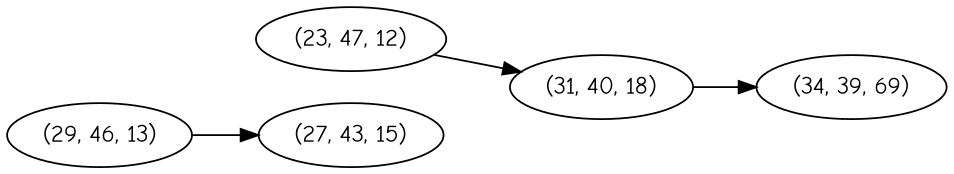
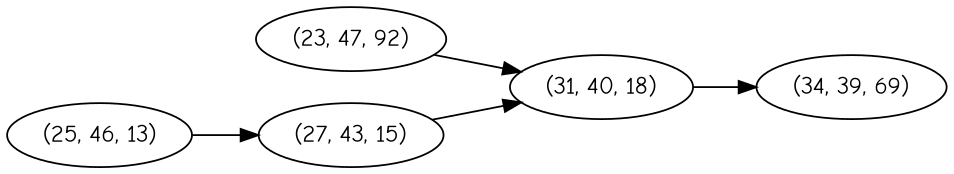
node "(23, 47, 12)": label "(23, 47, 12)" -> "(23, 47, 92)"
edge "(27, 43, 15)" -> "(31, 40, 18)": added
node "(29, 46, 13)": label "(29, 46, 13)" -> "(25, 46, 13)"
